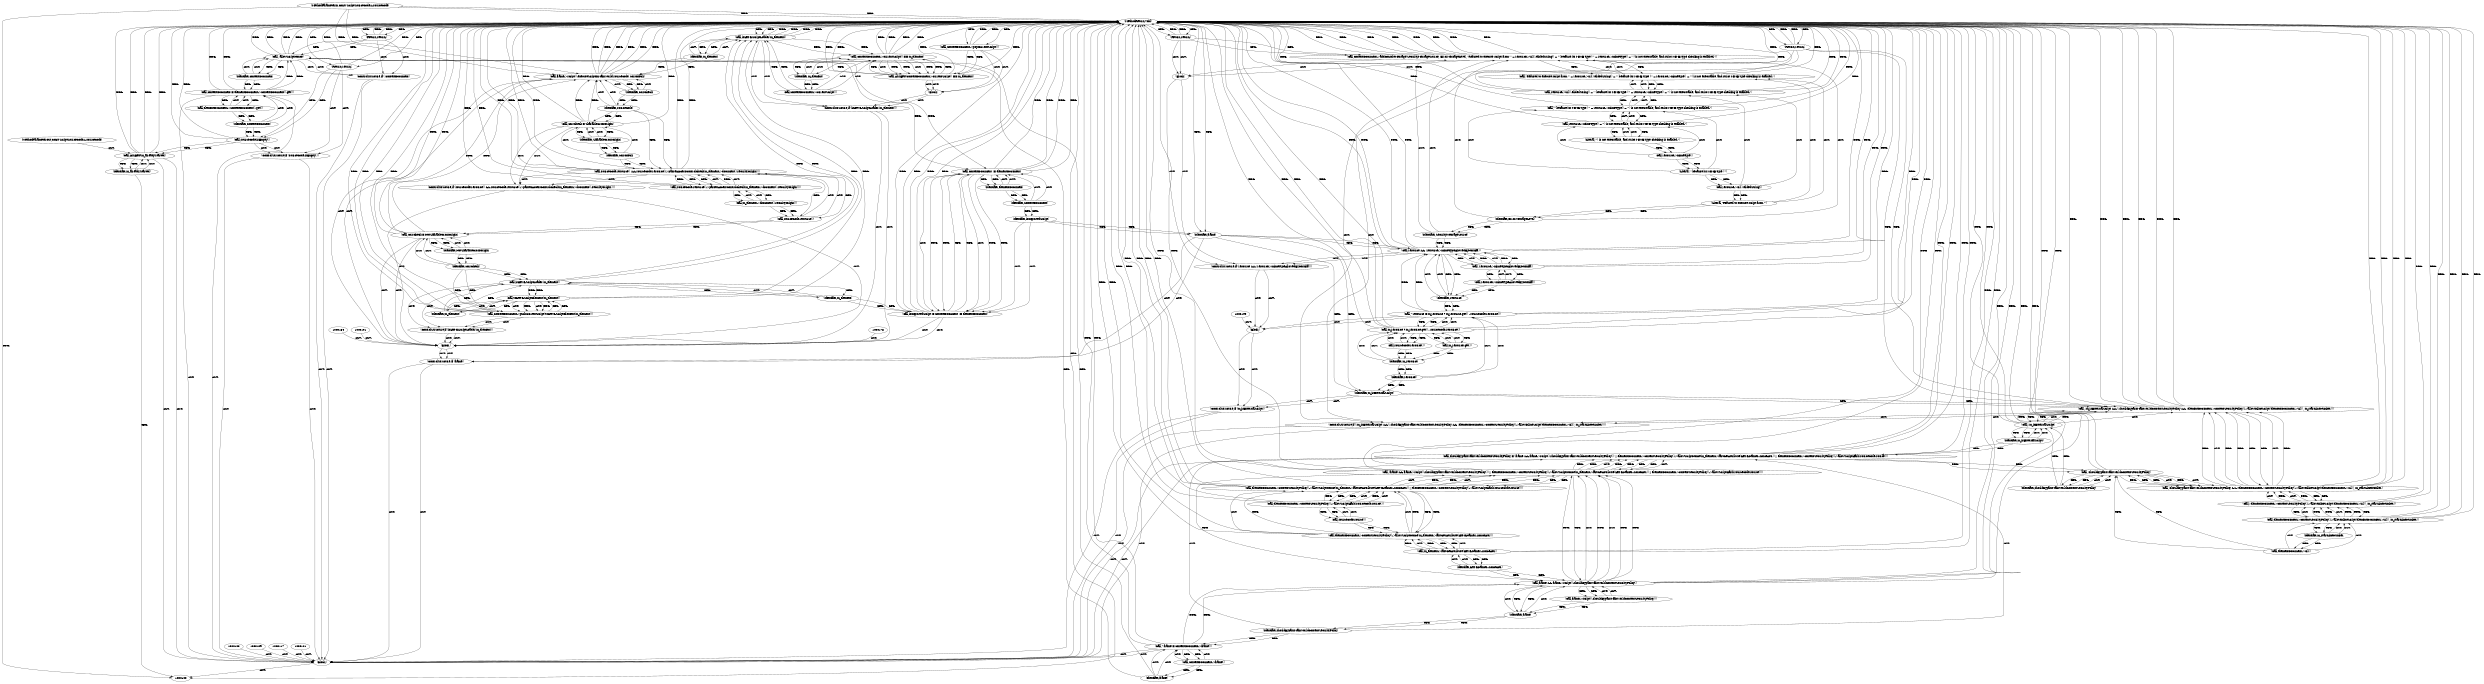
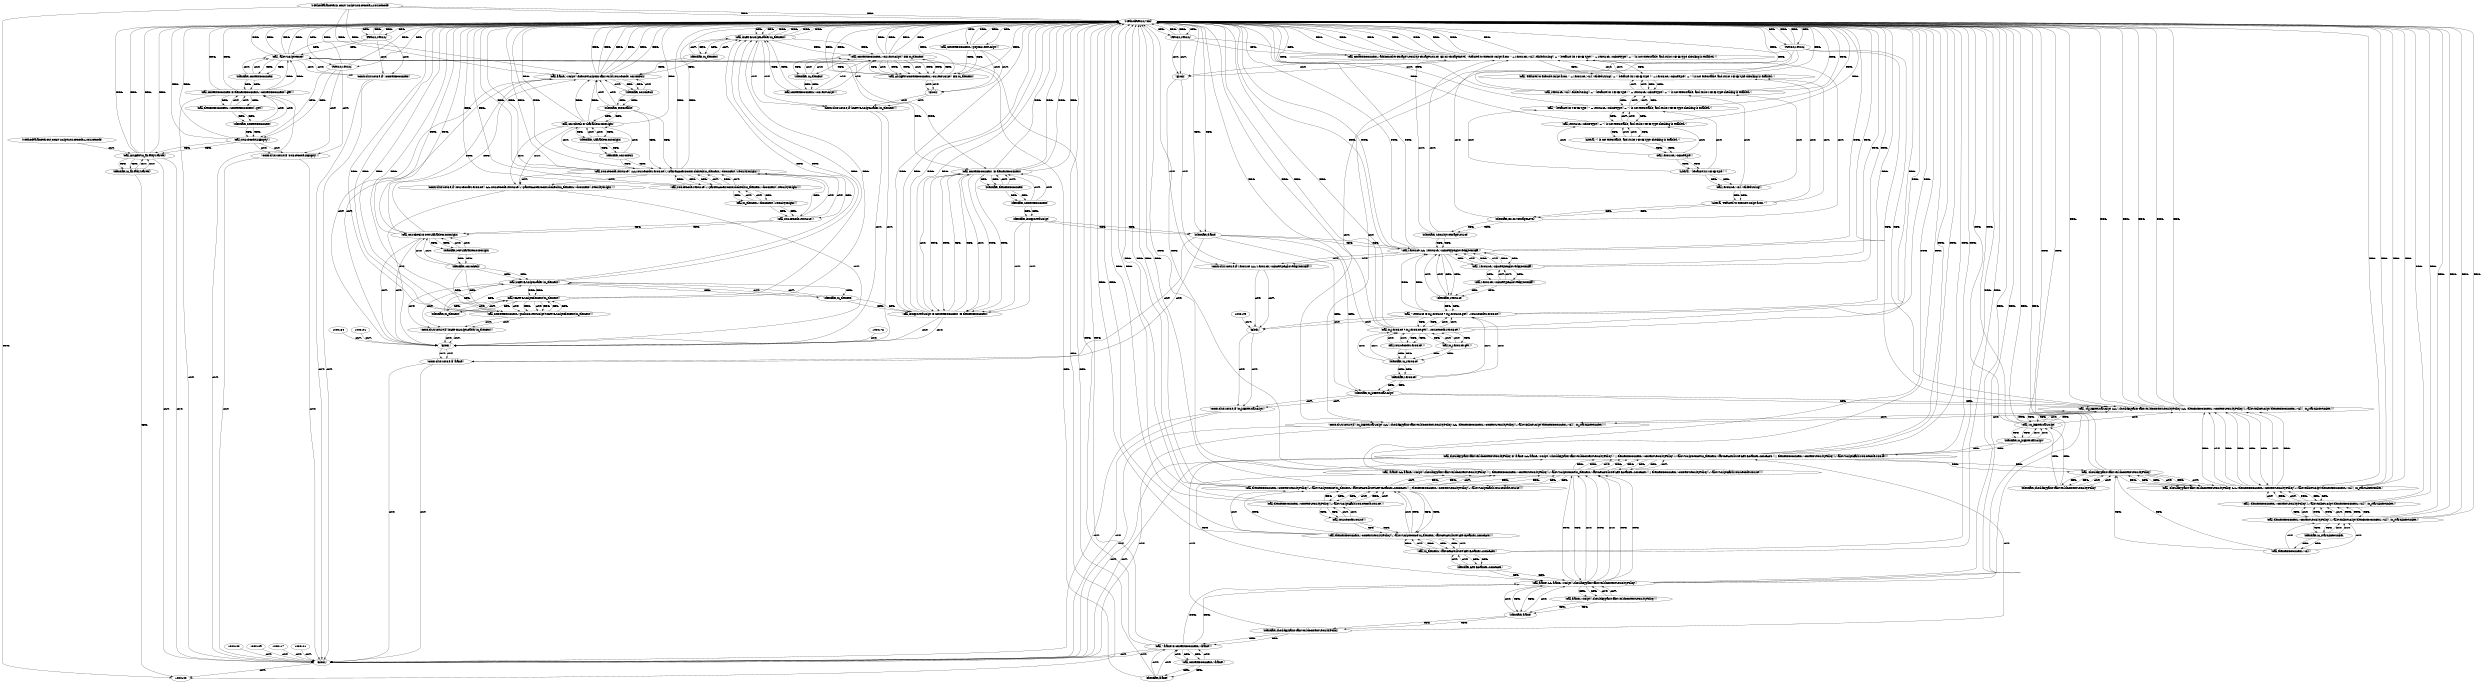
node "(Identifier,sourceCode)": label "(Identifier,sourceCode)" -> "(Identifier,executable)"
